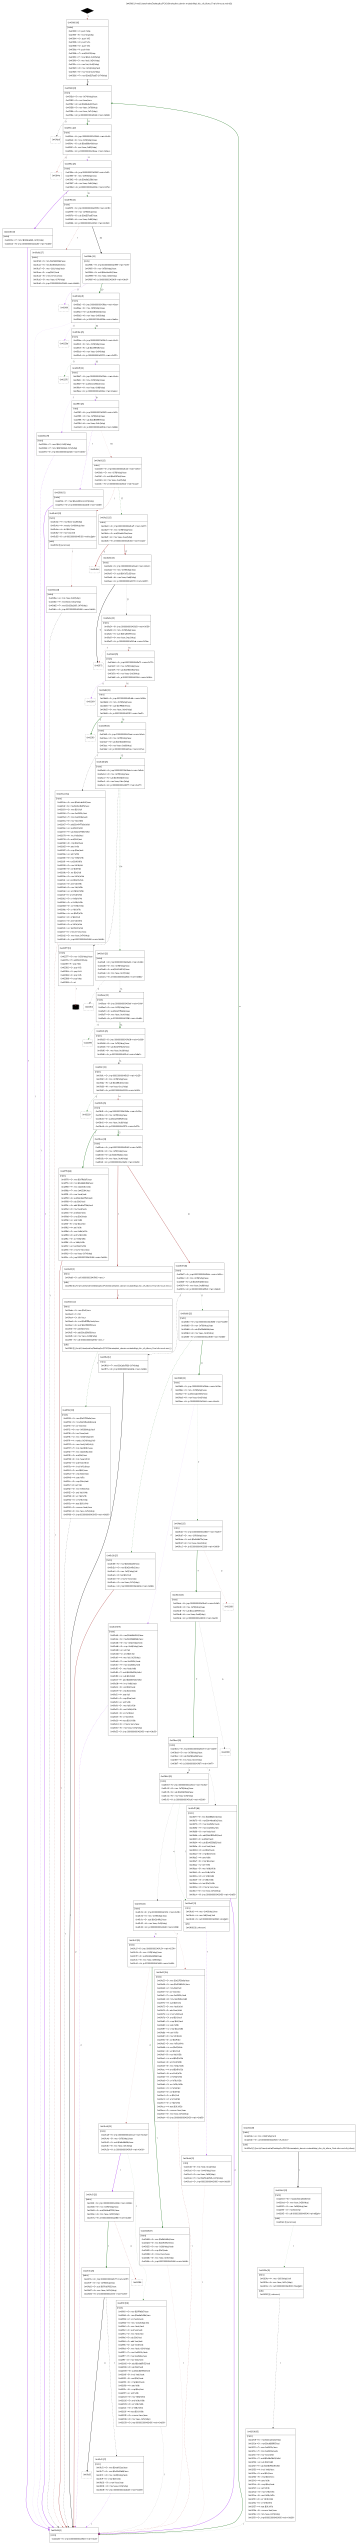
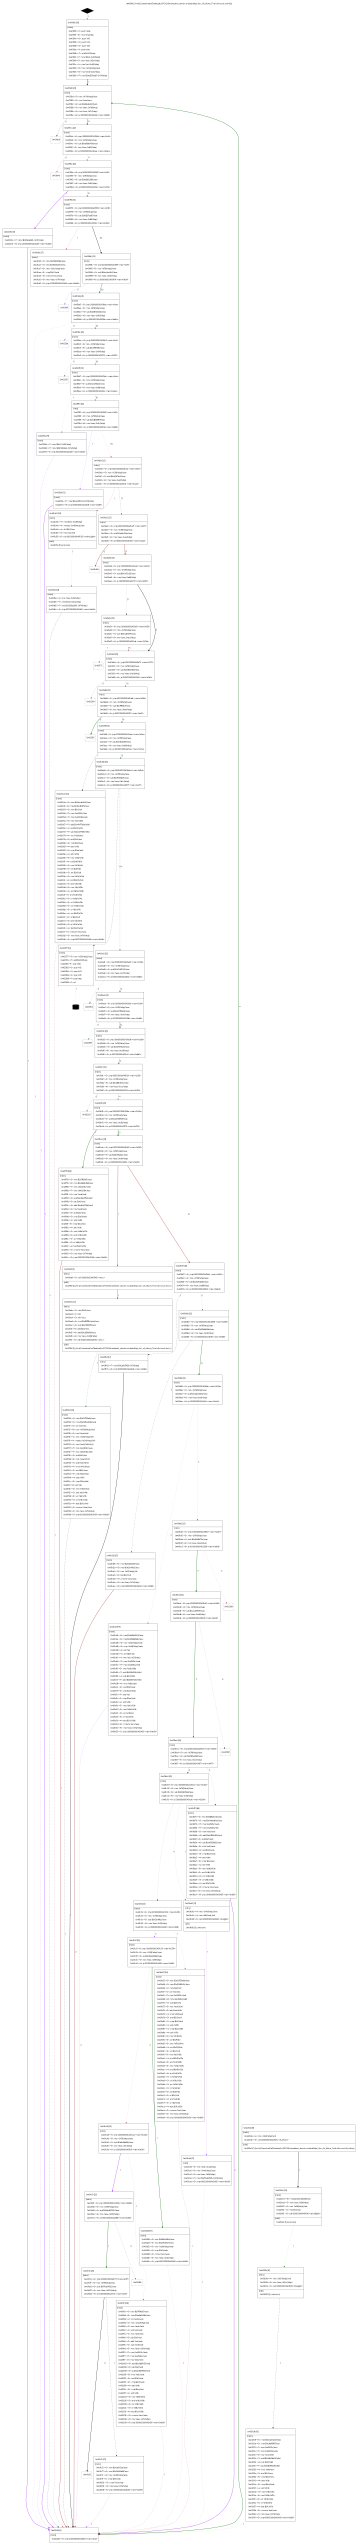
edge "0x401a3b [25]" -> "0x402172": now "0x401a3b [25]" -> "0x401a6d [25]"
